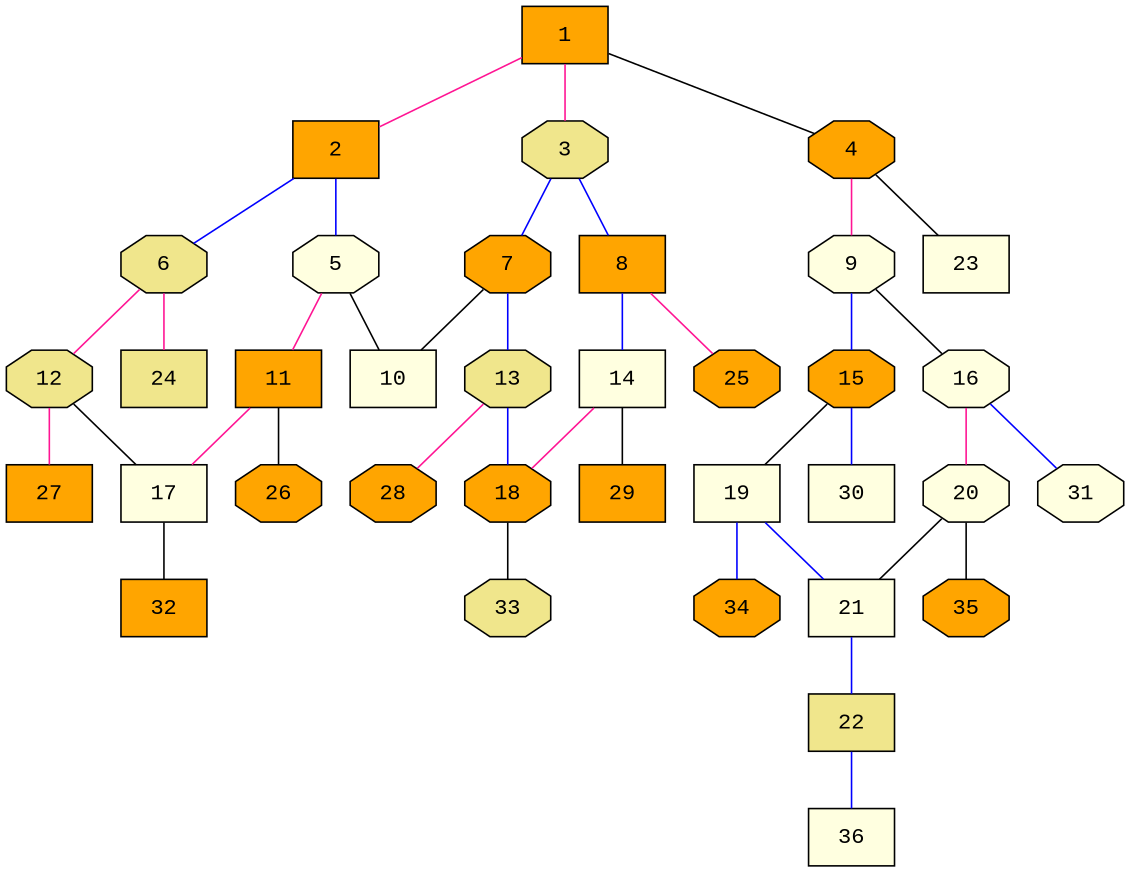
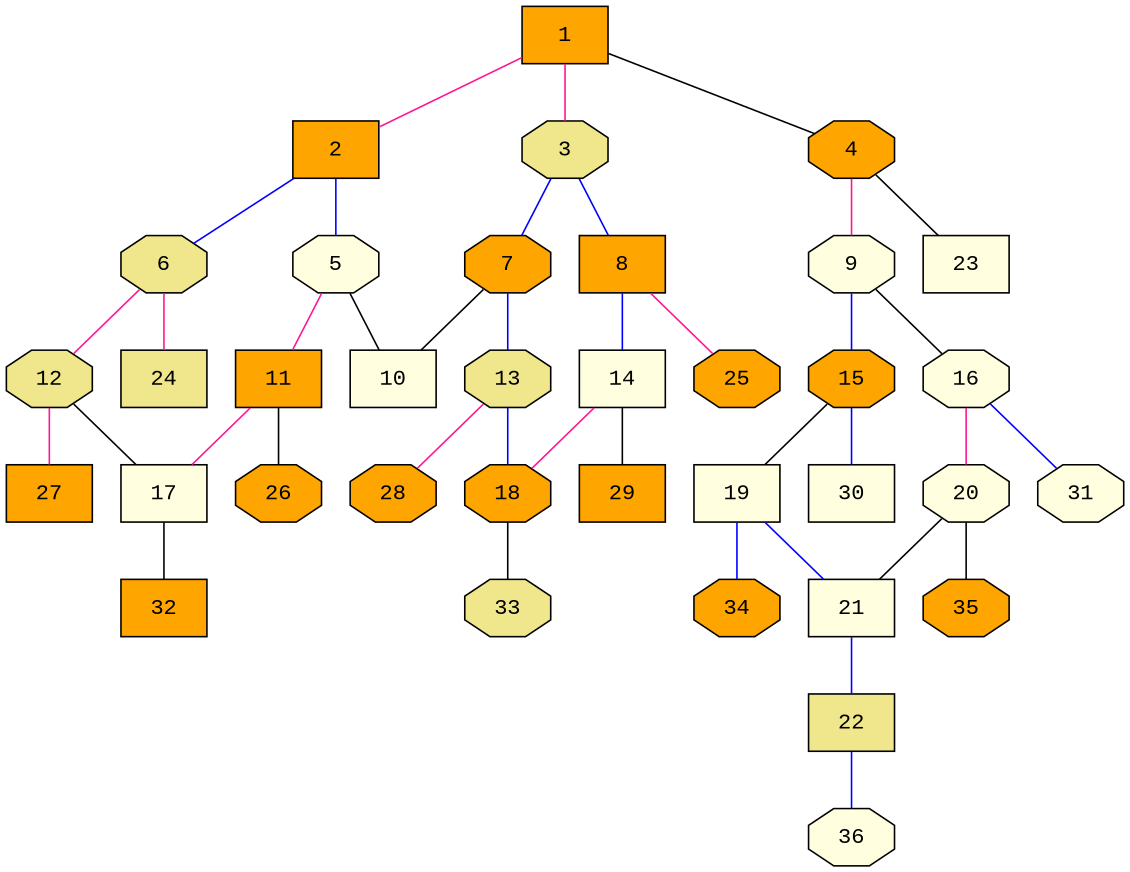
node "36": shape box -> octagon
